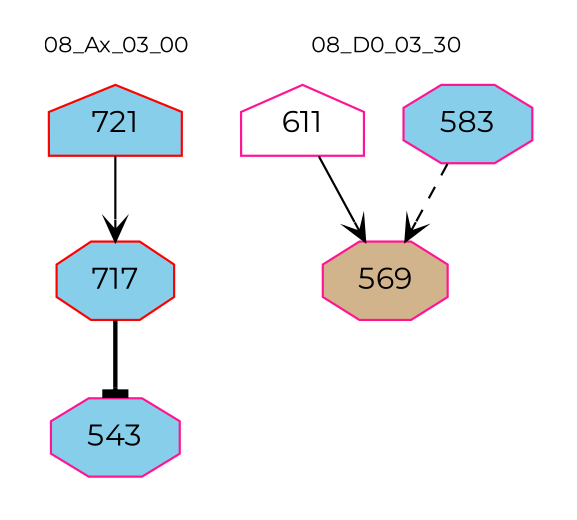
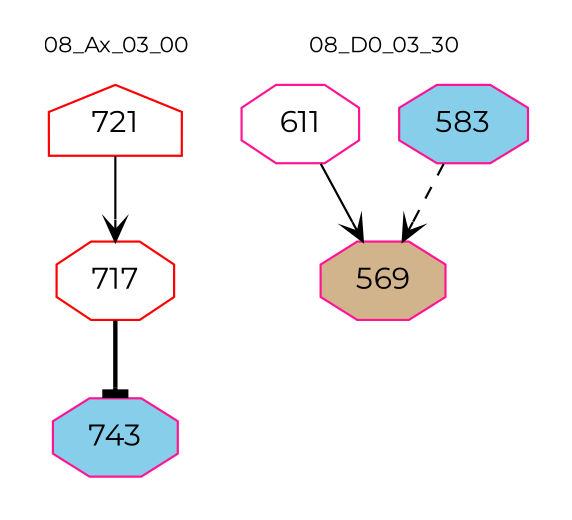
node "721": fillcolor skyblue -> white
node "611": shape house -> octagon
node "717": fillcolor skyblue -> white
node "543": label "543" -> "743"
